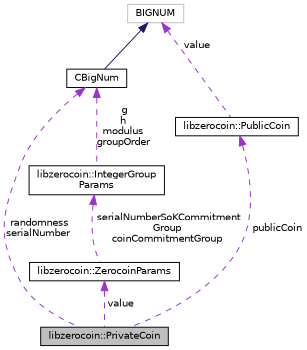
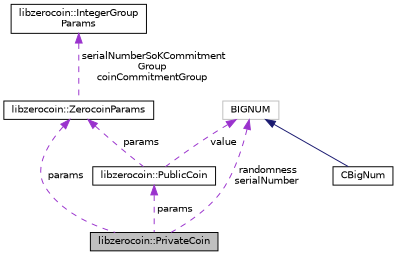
edge "libzerocoin::IntegerGroup Params" -> "CBigNum": removed, label "g h modulus groupOrder"
edge "libzerocoin::PublicCoin" -> "libzerocoin::ZerocoinParams": added, label "params"
edge "libzerocoin::PrivateCoin" -> "CBigNum": now "libzerocoin::PrivateCoin" -> "BIGNUM"
edge "libzerocoin::PrivateCoin" -> "libzerocoin::PublicCoin": label " publicCoin" -> " params"
edge "libzerocoin::PrivateCoin" -> "libzerocoin::ZerocoinParams": label " value" -> " params"
